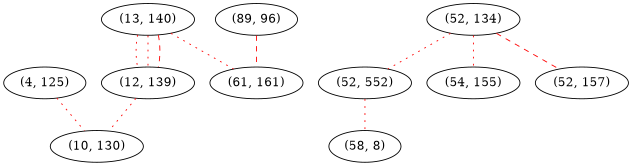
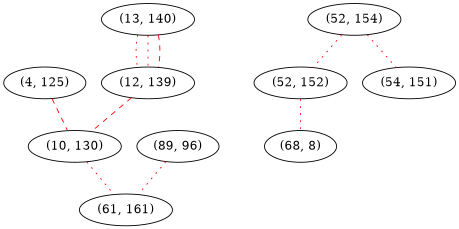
node "(52, 134)": label "(52, 134)" -> "(52, 154)"
edge "(13, 140)" -- "(61, 161)": now "(10, 130)" -- "(61, 161)"
edge "(89, 96)" -- "(61, 161)": style dashed -> dotted
node "(52, 552)": label "(52, 552)" -> "(52, 152)"
node "(54, 155)": label "(54, 155)" -> "(54, 151)"
node "(52, 157)": removed
edge "(4, 125)" -- "(10, 130)": style dotted -> dashed
edge "(12, 139)" -- "(10, 130)": style dotted -> dashed
node "(58, 8)": label "(58, 8)" -> "(68, 8)"
